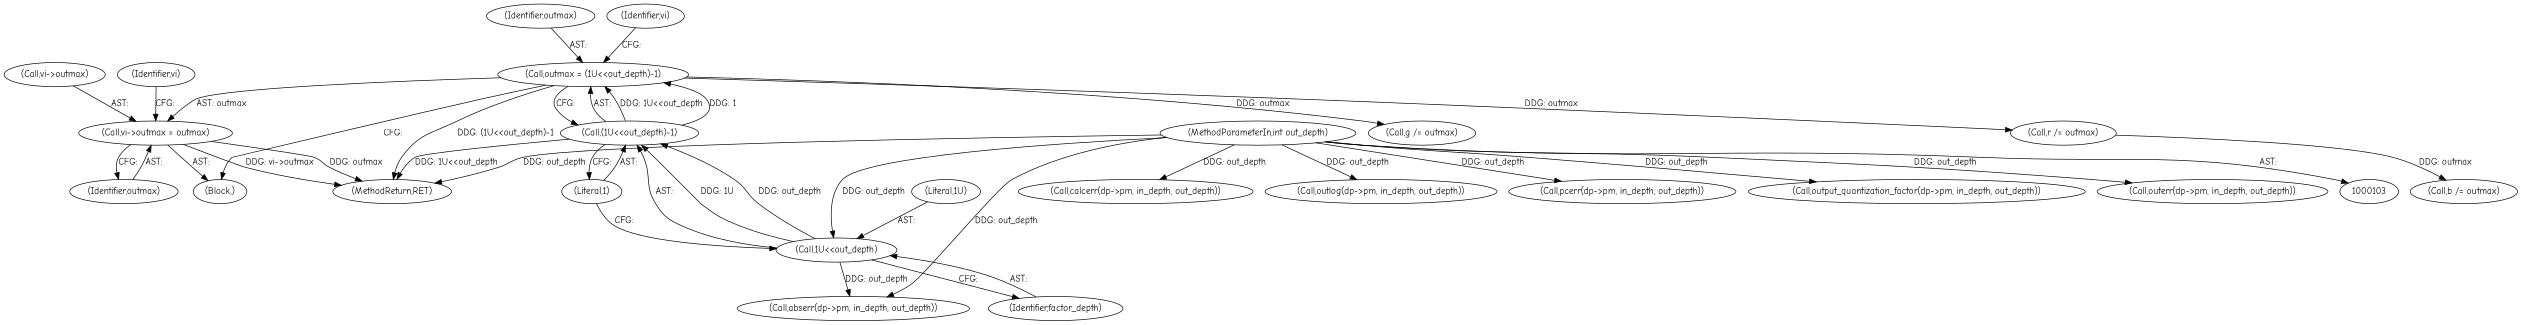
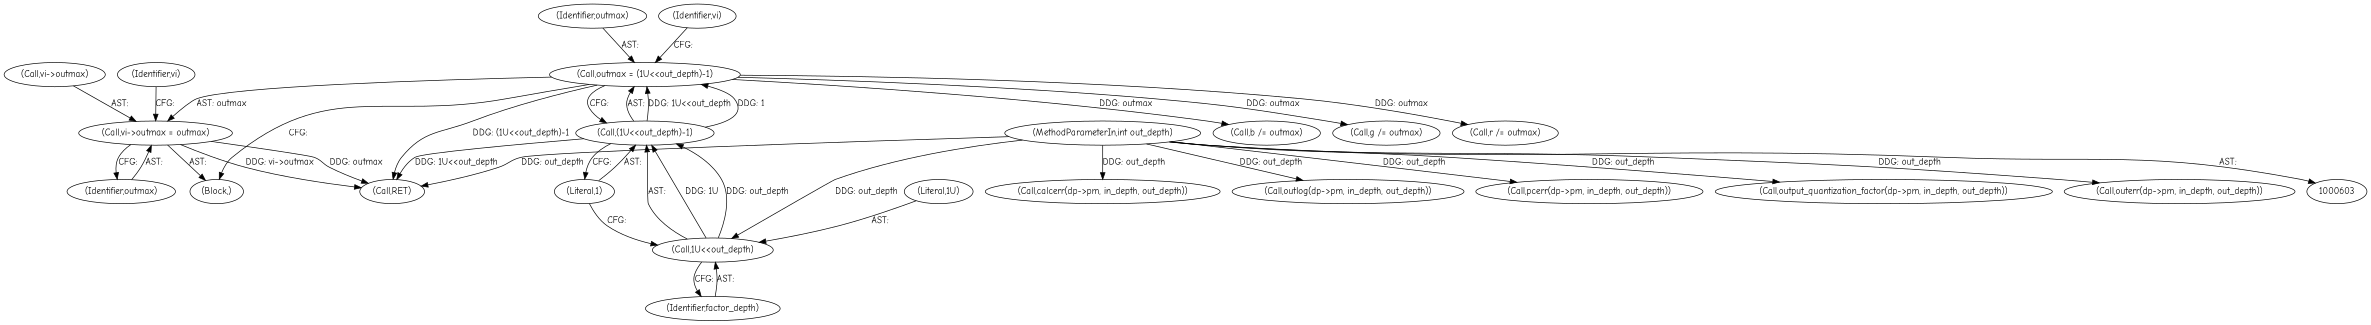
edge "(Call,r /= outmax)" -> "(Call,b /= outmax)": now "(Call,outmax = (1U<<out_depth)-1)" -> "(Call,b /= outmax)"
node "(MethodReturn,RET)": label "(MethodReturn,RET)" -> "(Call,RET)"
node "1000103": label "1000103" -> "1000603"
node "(Call,abserr(dp->pm, in_depth, out_depth))": removed
